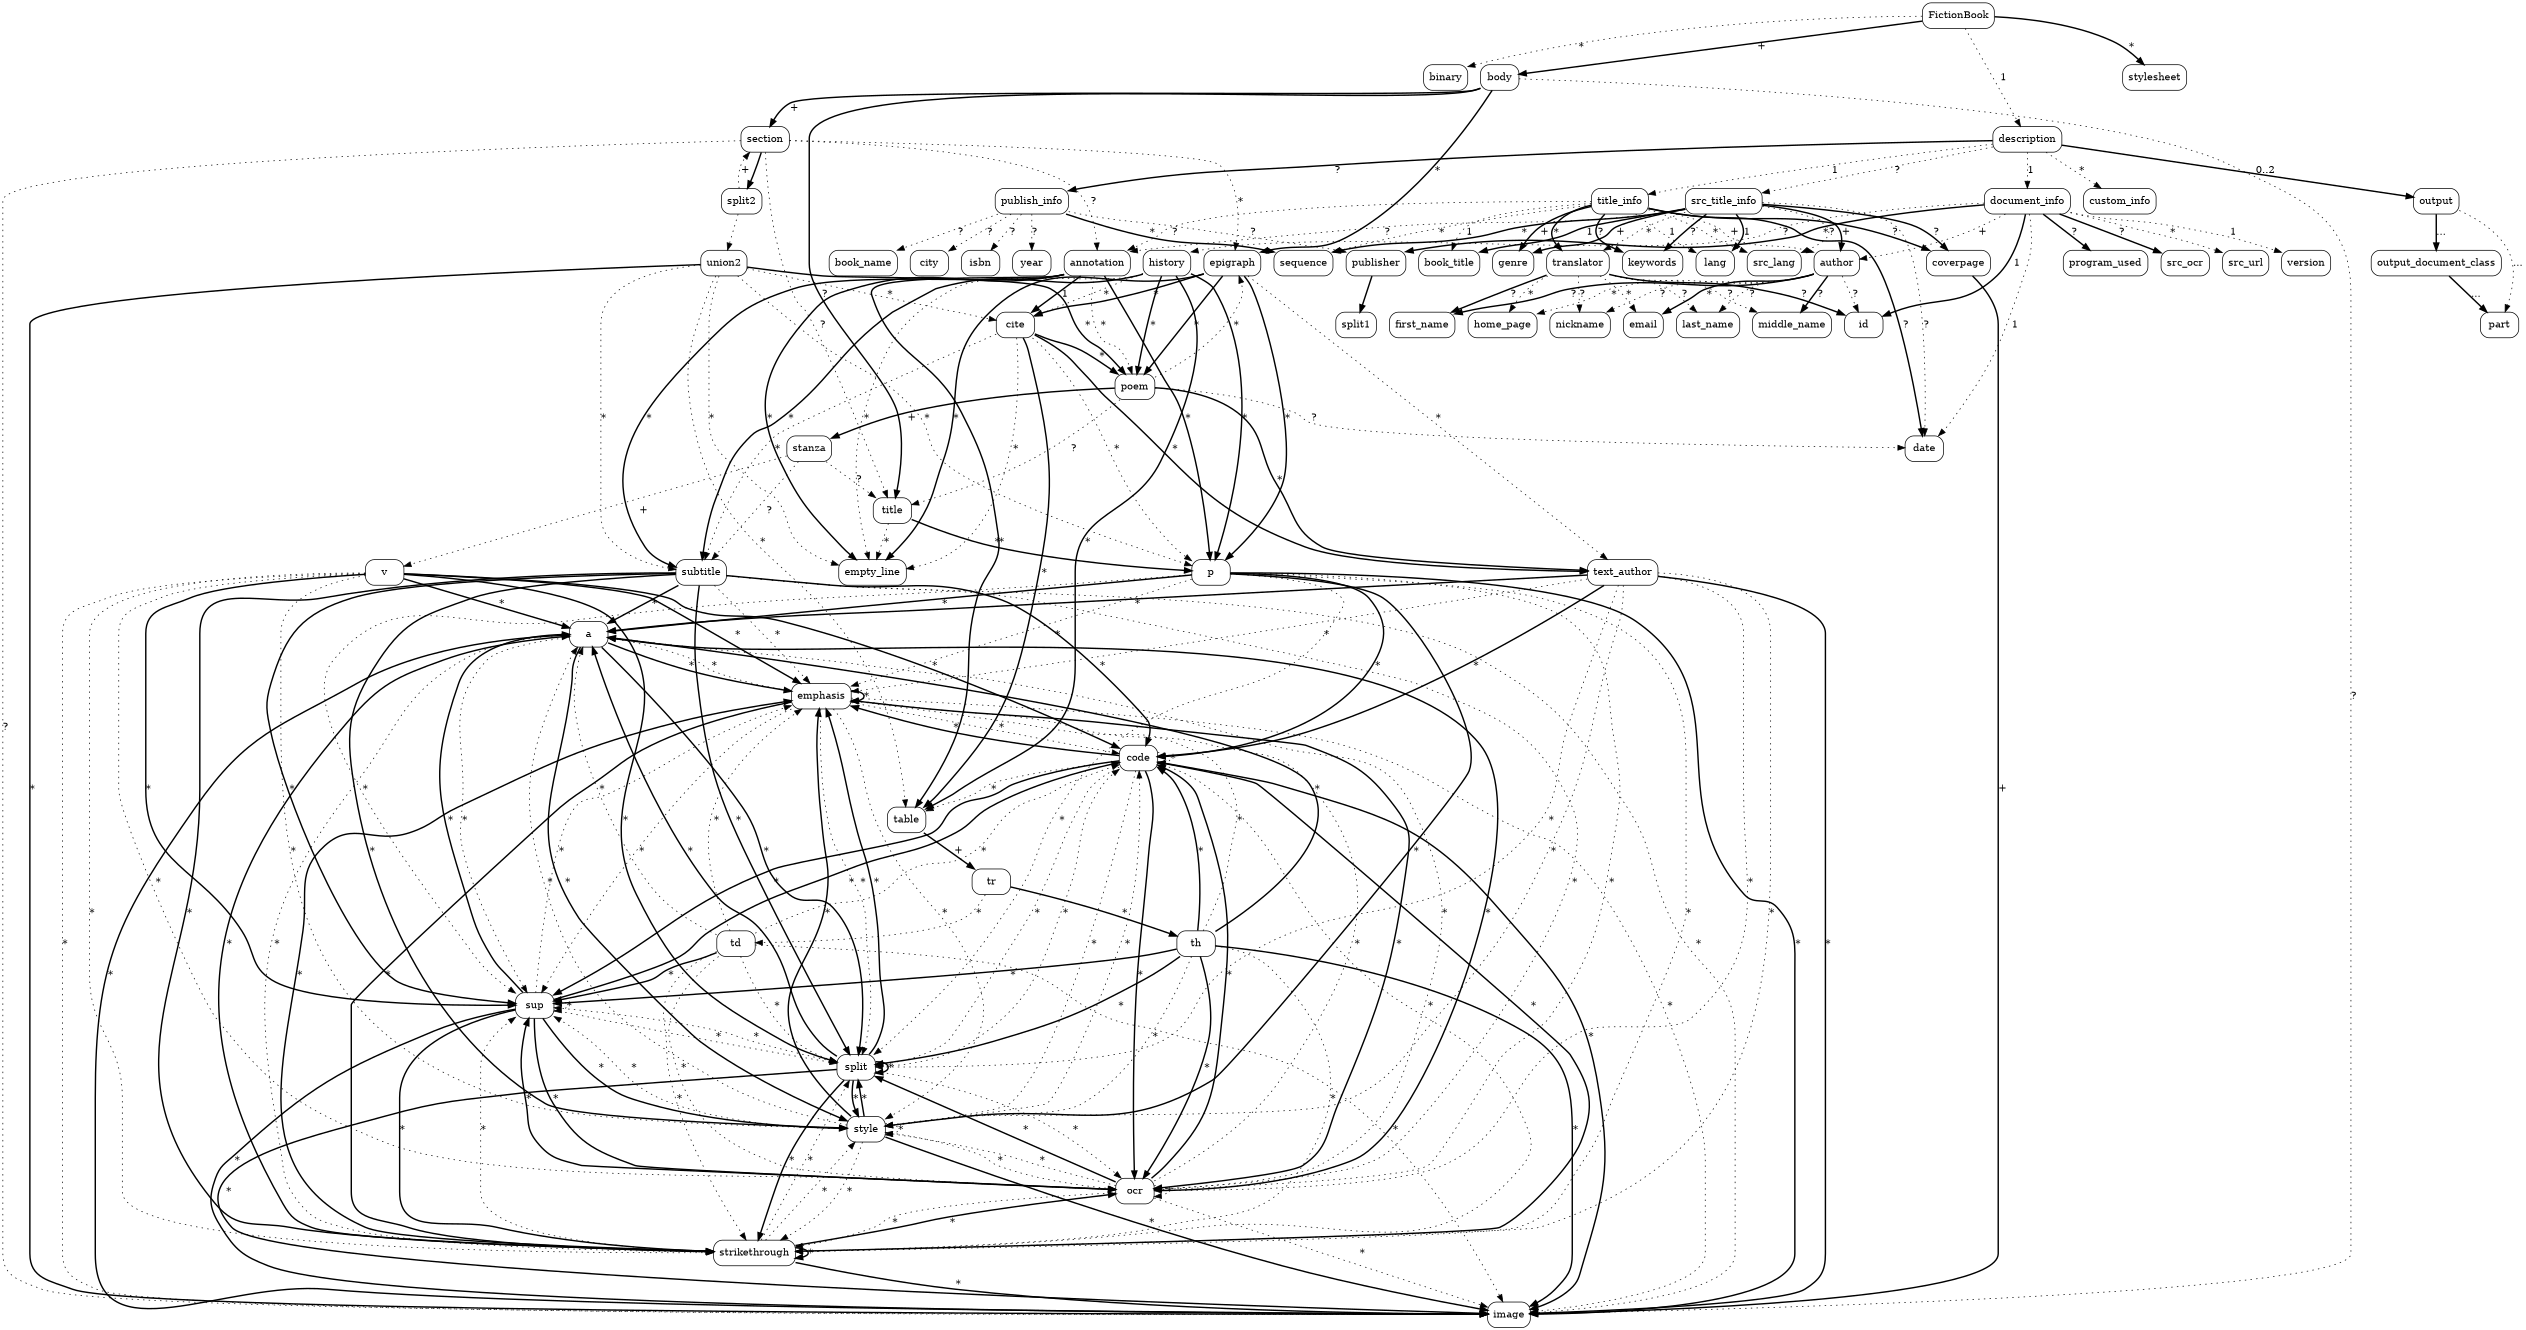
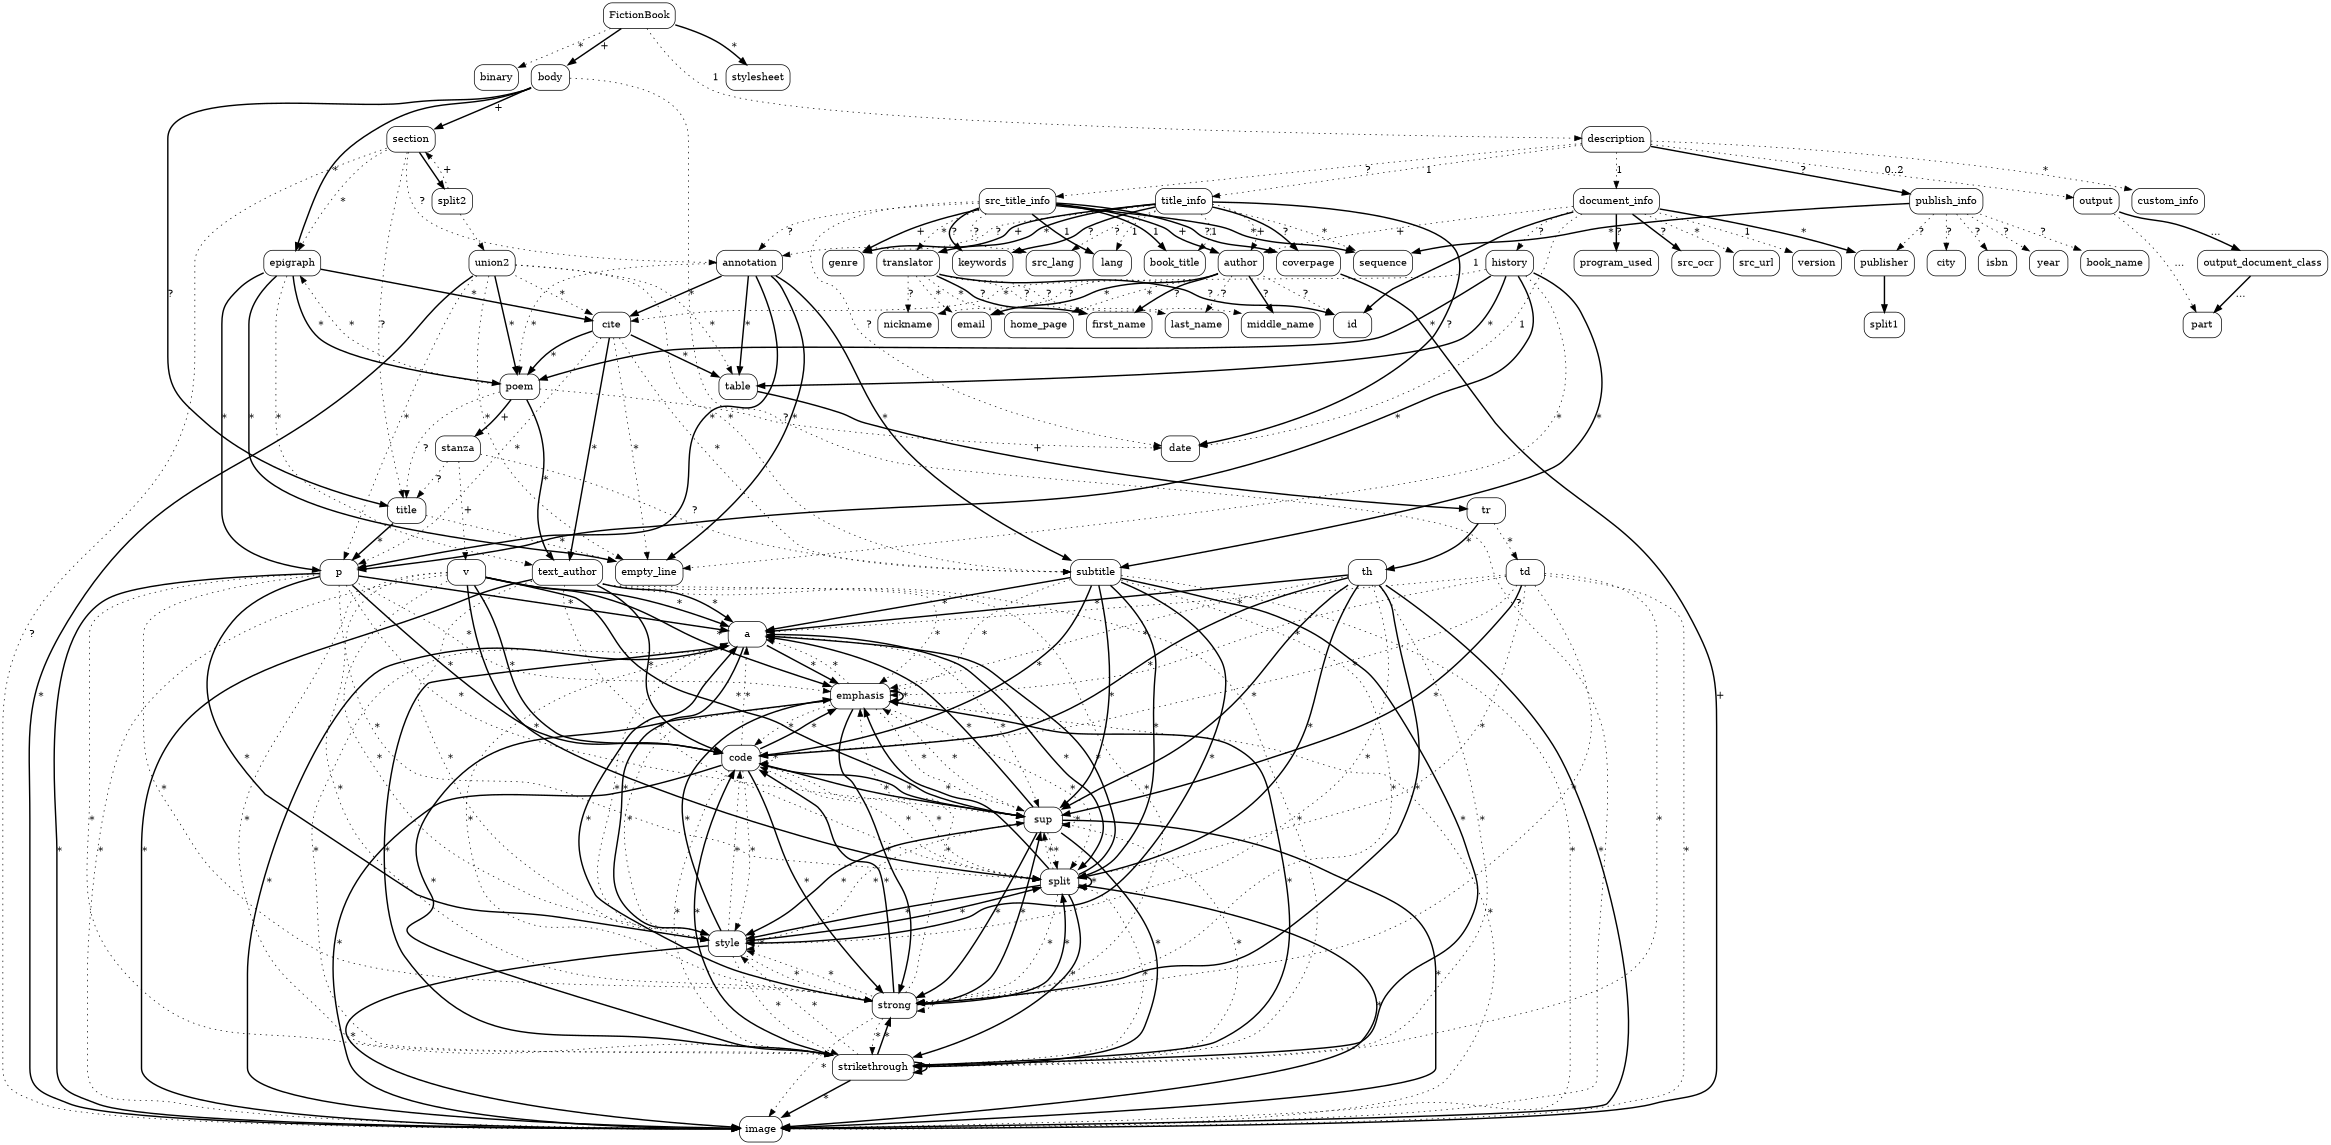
edge "description" -> "output": style bold -> dotted
edge "title_info" -> "src_lang": label "*" -> "?"
edge "annotation" -> "cite": label "1" -> "*"
edge "code" -> "table": now "code" -> "a"
node "ocr": label "ocr" -> "strong"
